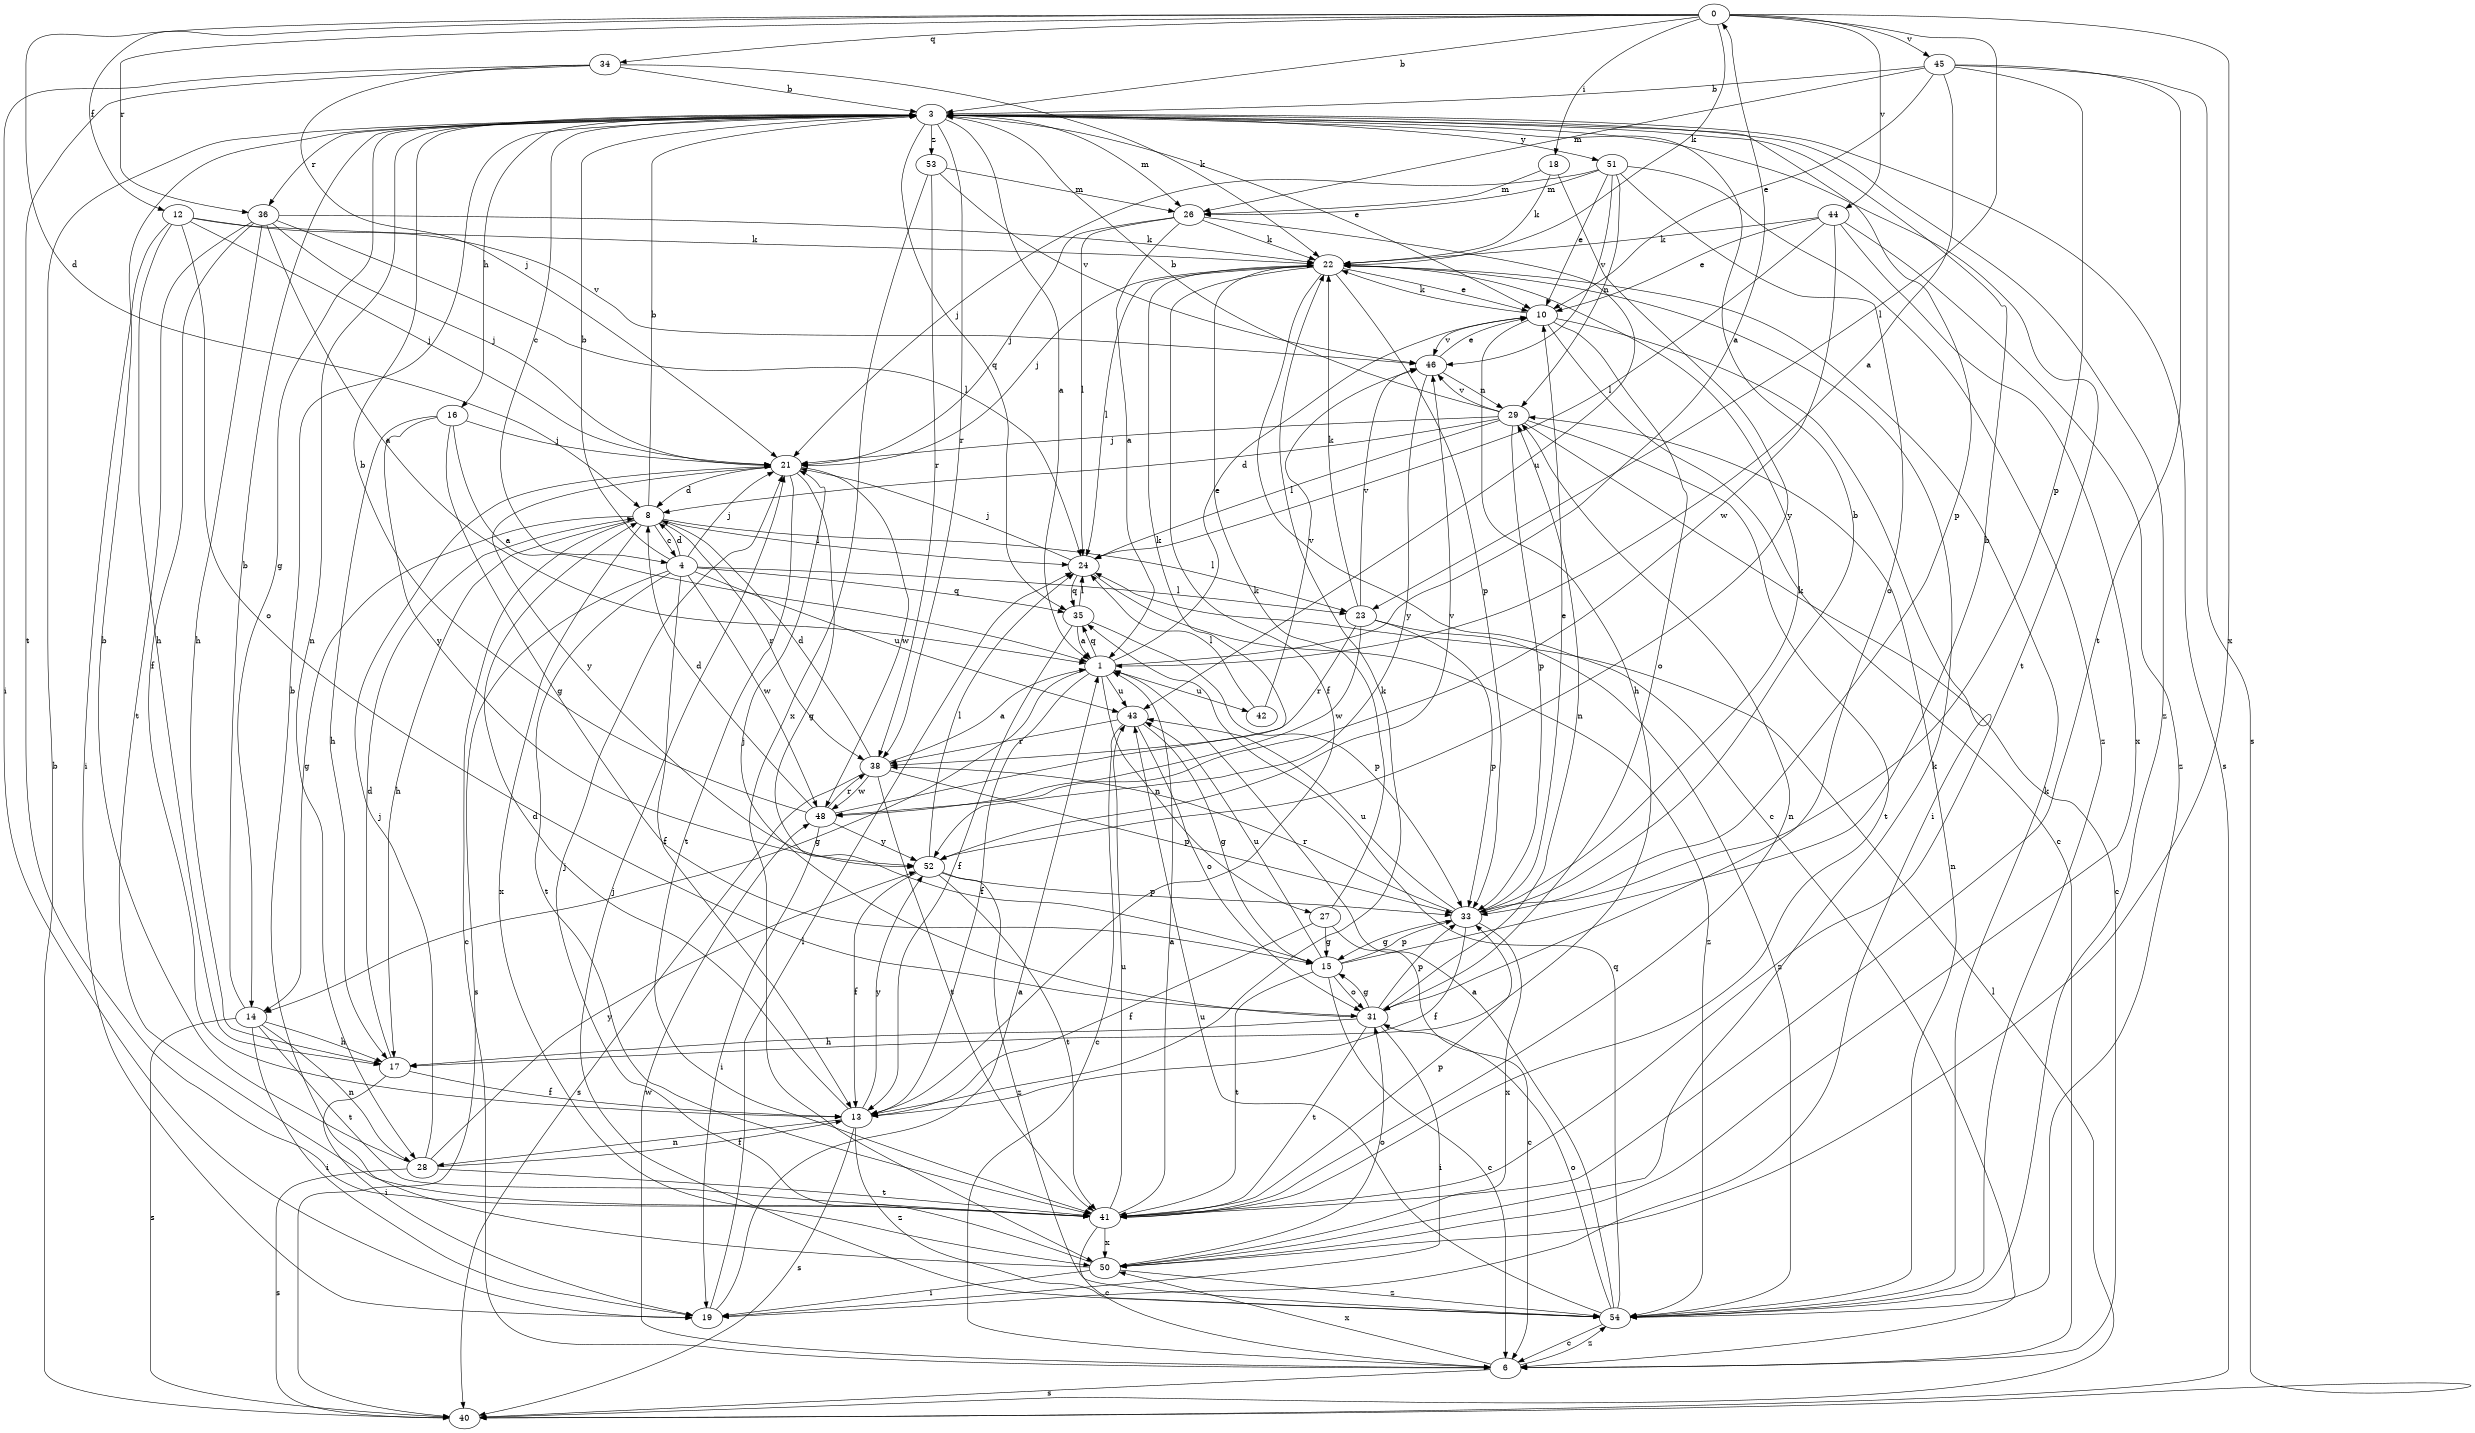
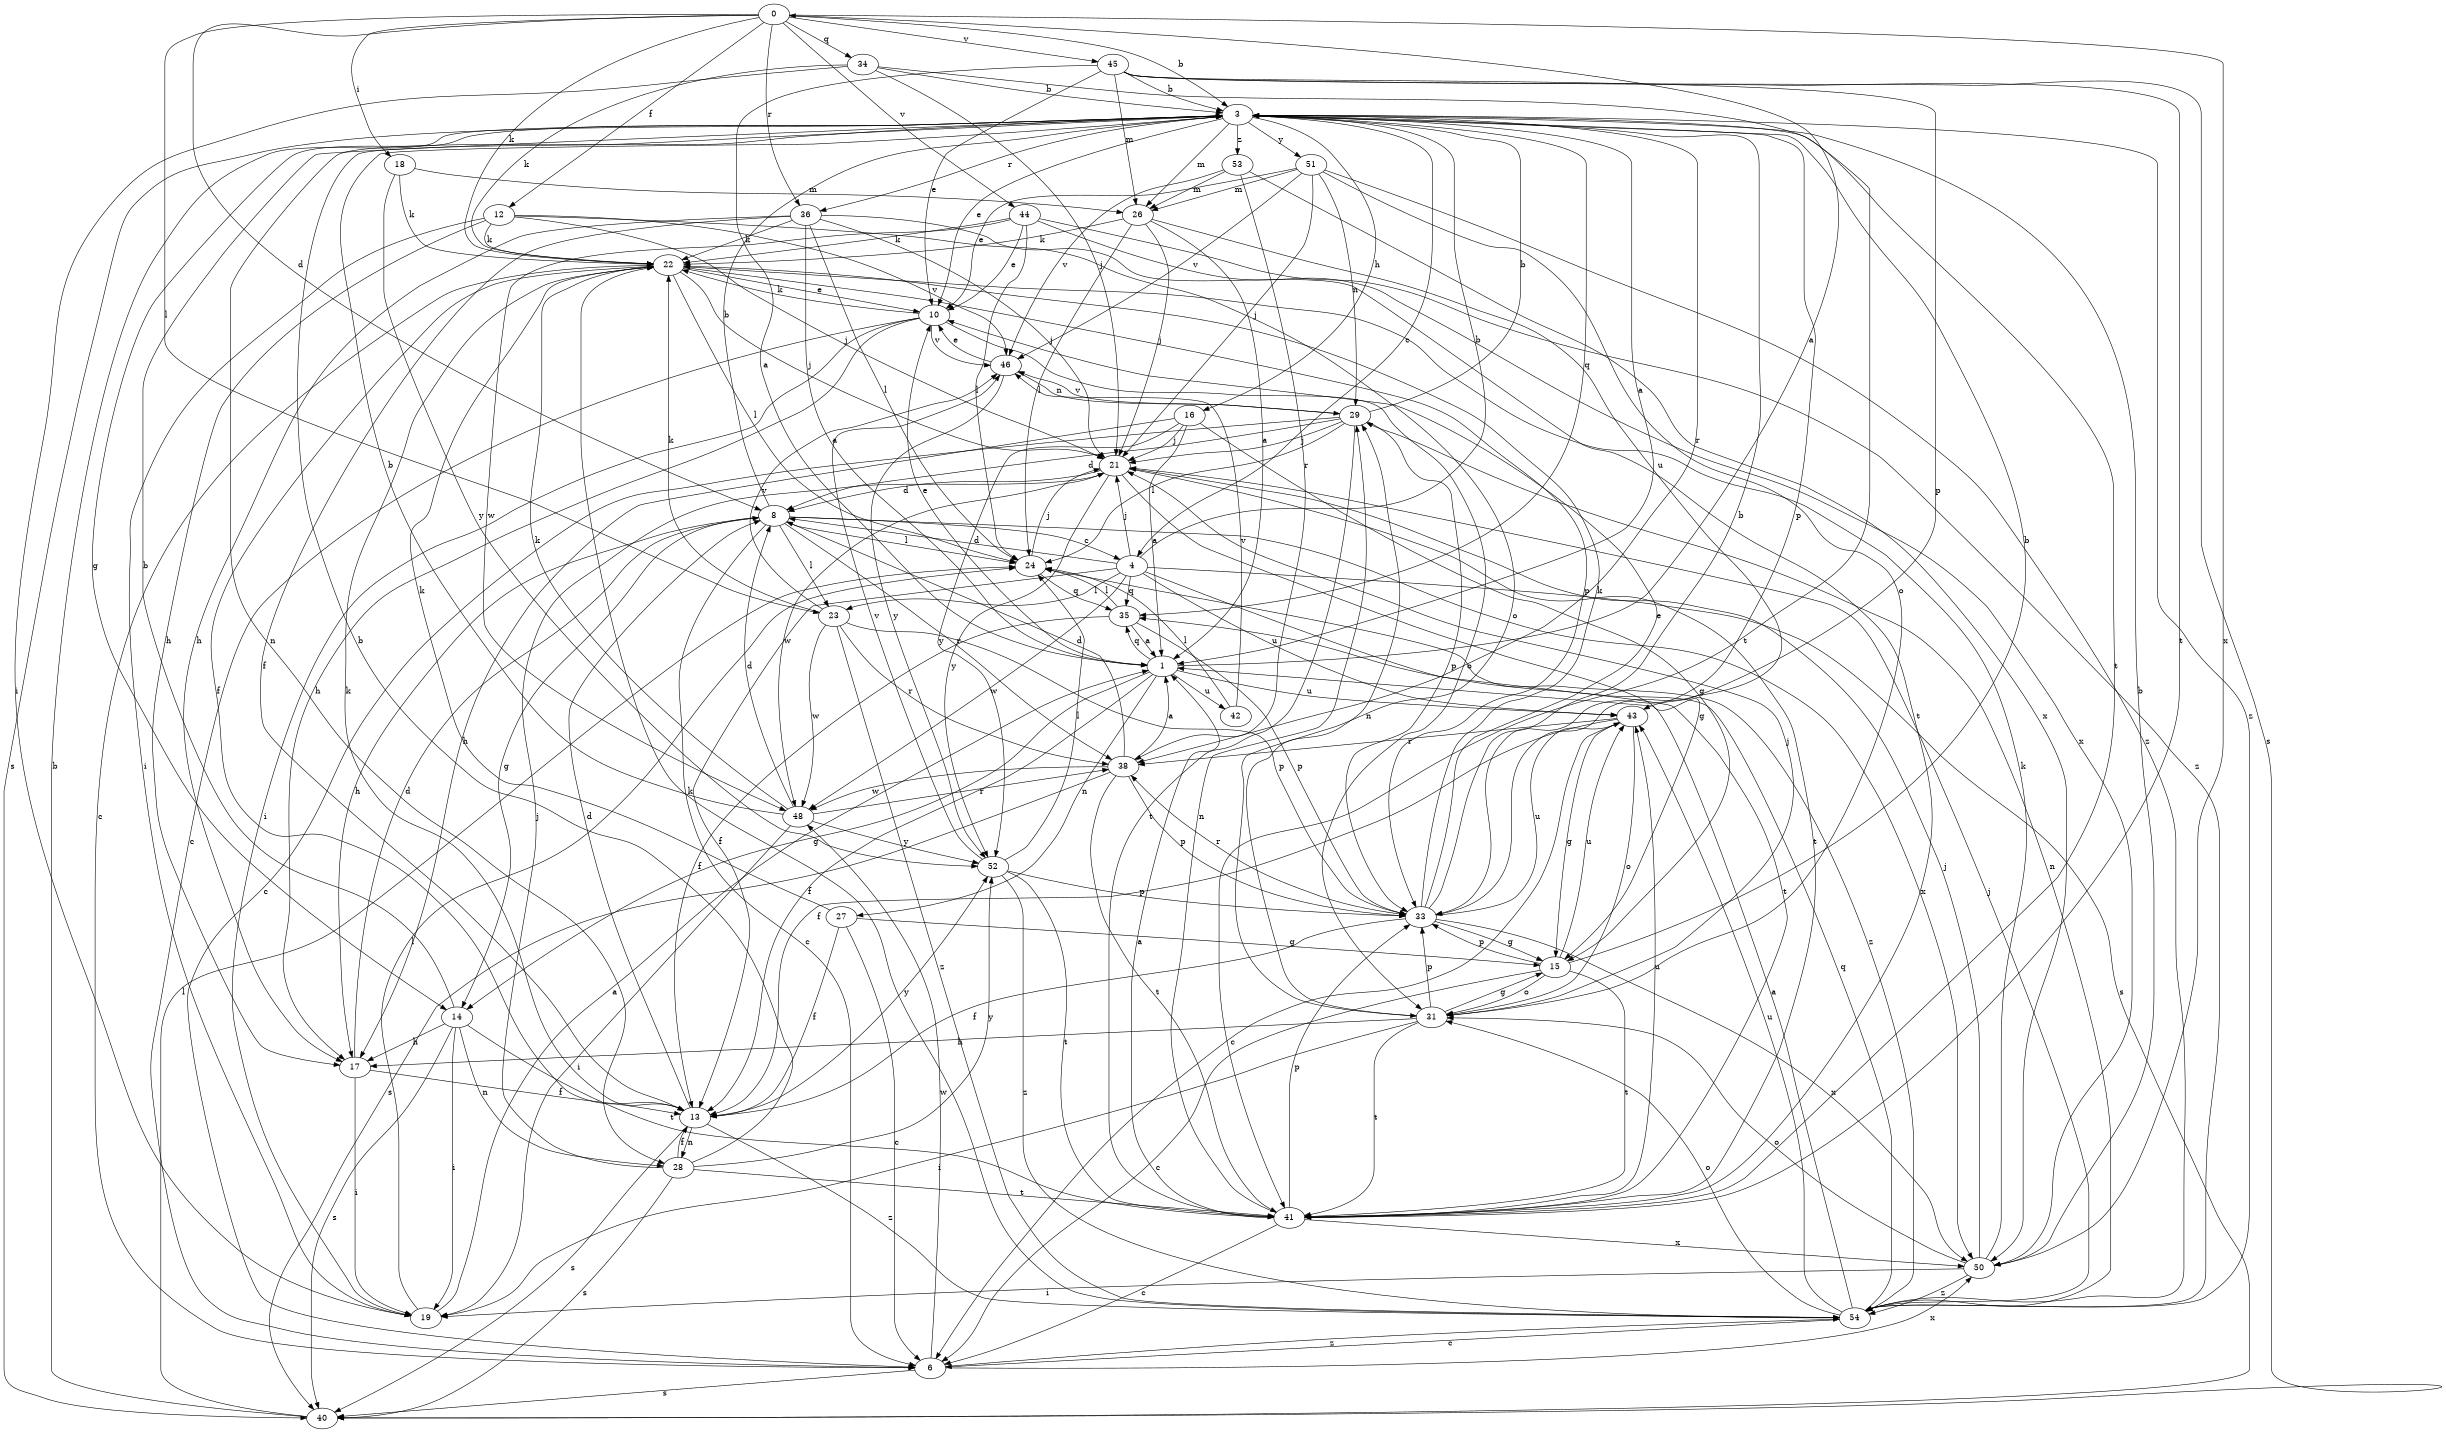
edge "52" -> "13": now "43" -> "13"
